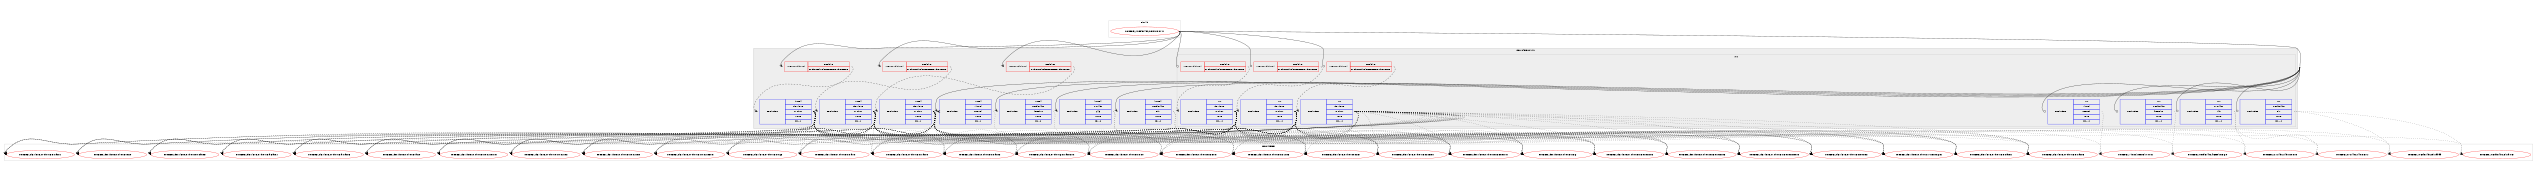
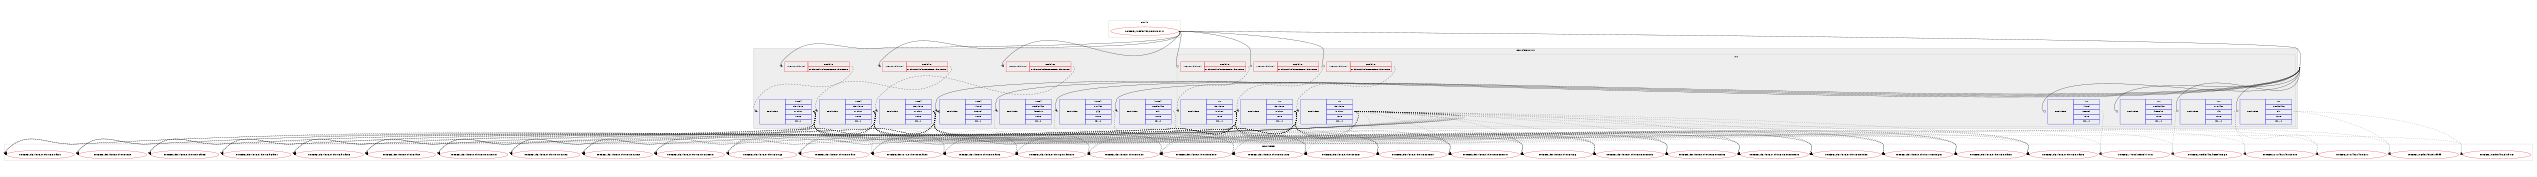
node "portage://dev-lang/python-3.11.9_p1": label "portage://dev-lang/python-3.11.9_p1" -> "portage://dev-sys/python-3.11.9_p1"
